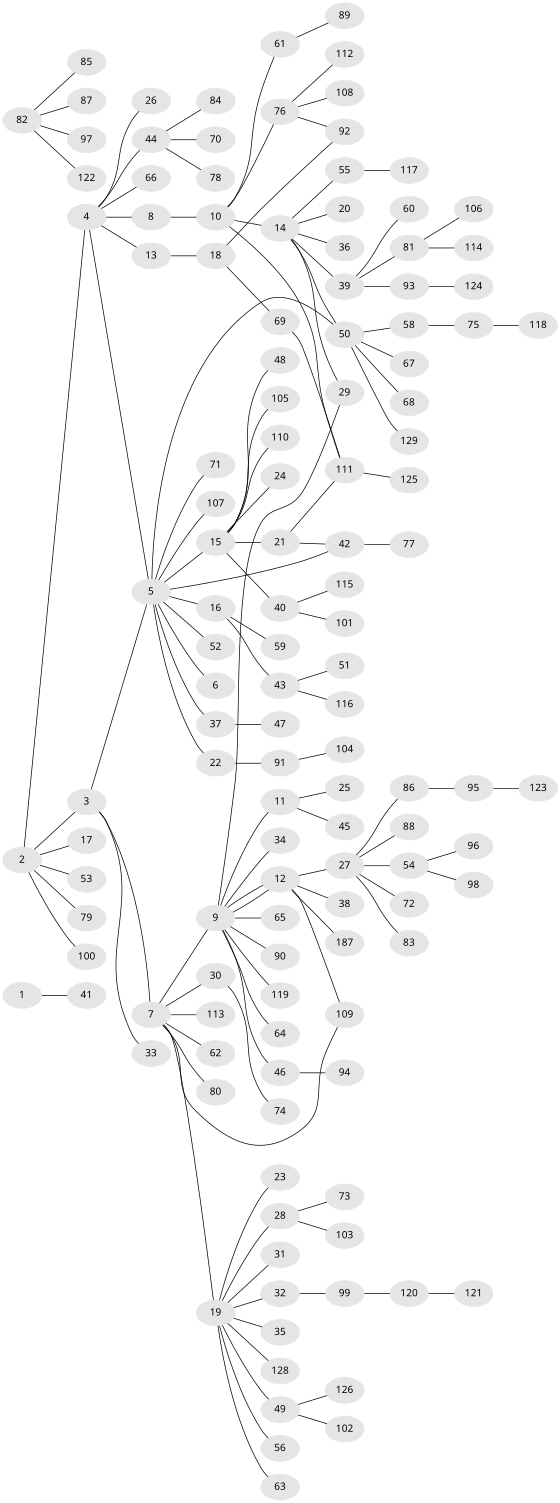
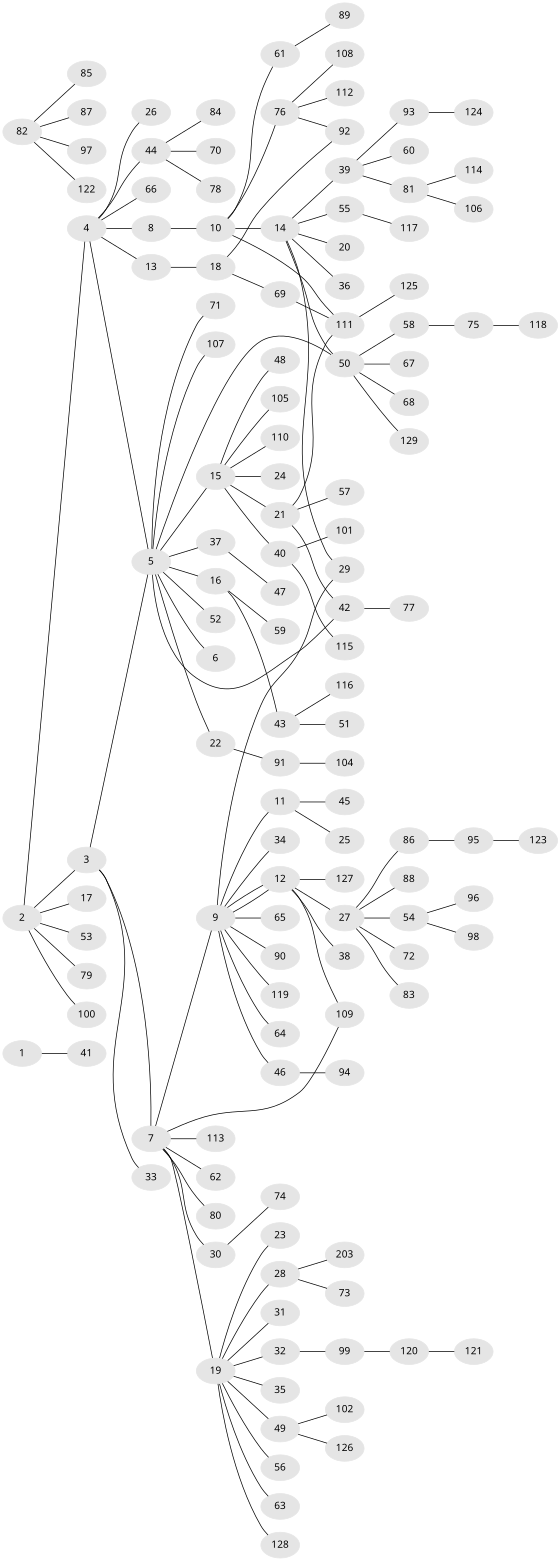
node "57": added
node "187": label "187" -> "127"
node "103": label "103" -> "203"
